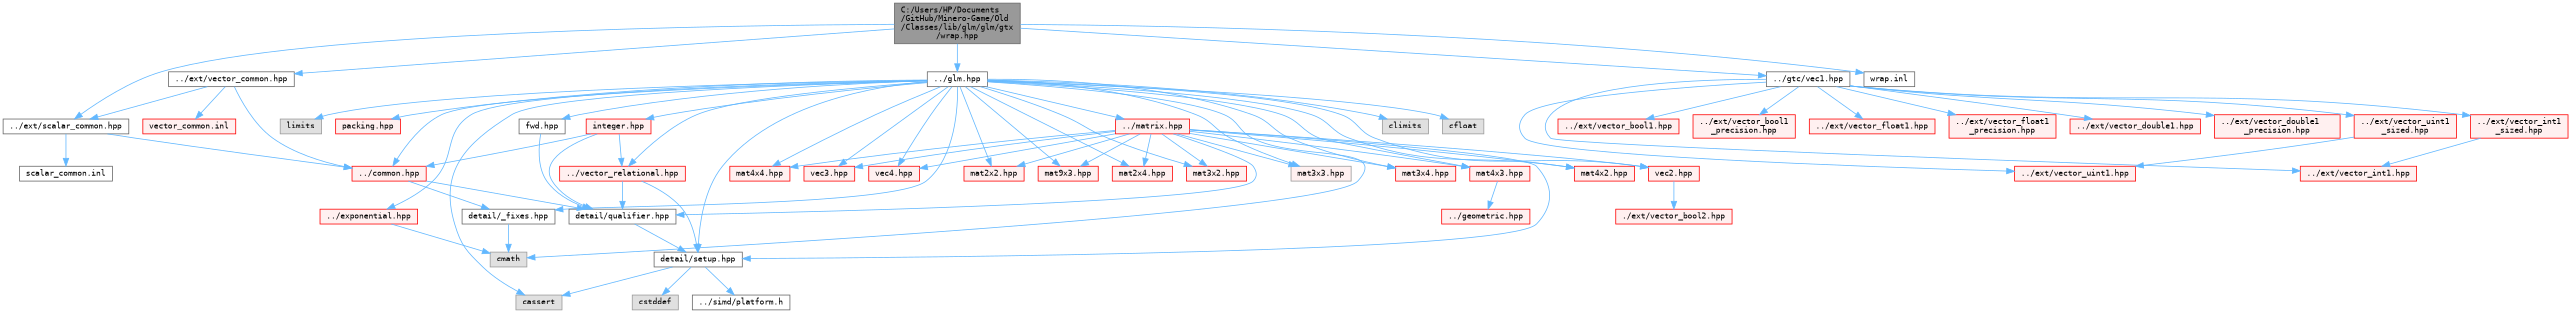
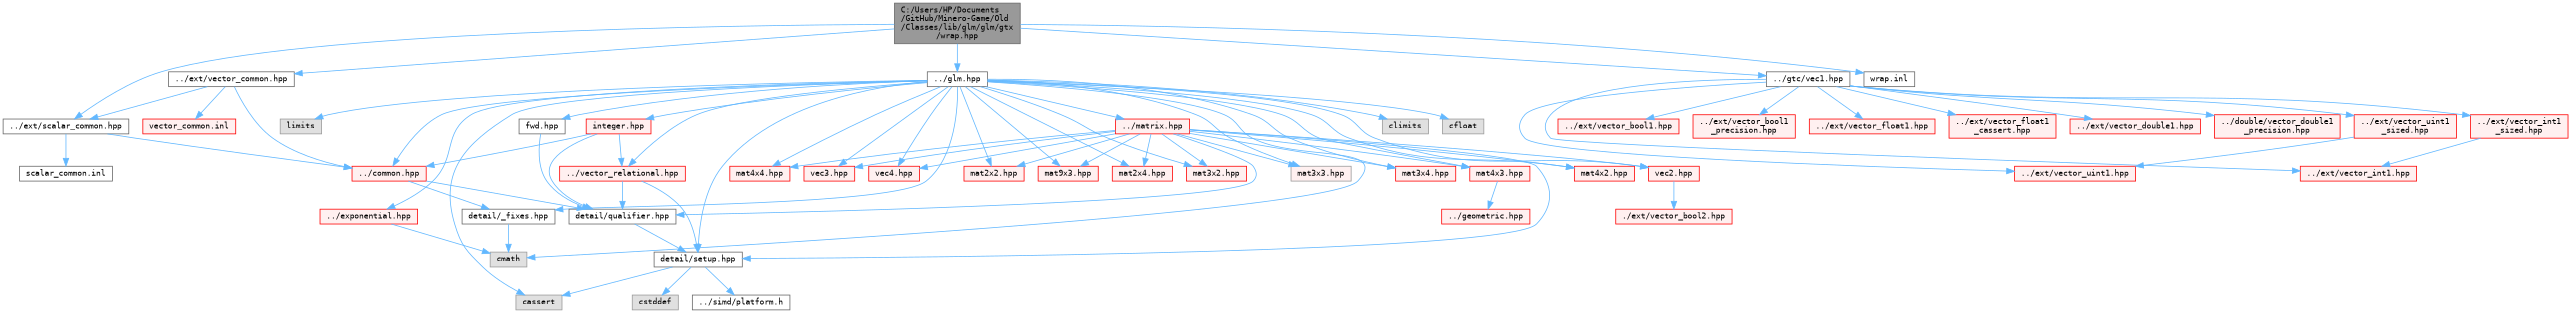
node "packing.hpp": removed
node "../ext/vector_float1 _precision.hpp": label "../ext/vector_float1 _precision.hpp" -> "../ext/vector_float1 _cassert.hpp"
node "../ext/vector_double1 _precision.hpp": label "../ext/vector_double1 _precision.hpp" -> "../double/vector_double1 _precision.hpp"
